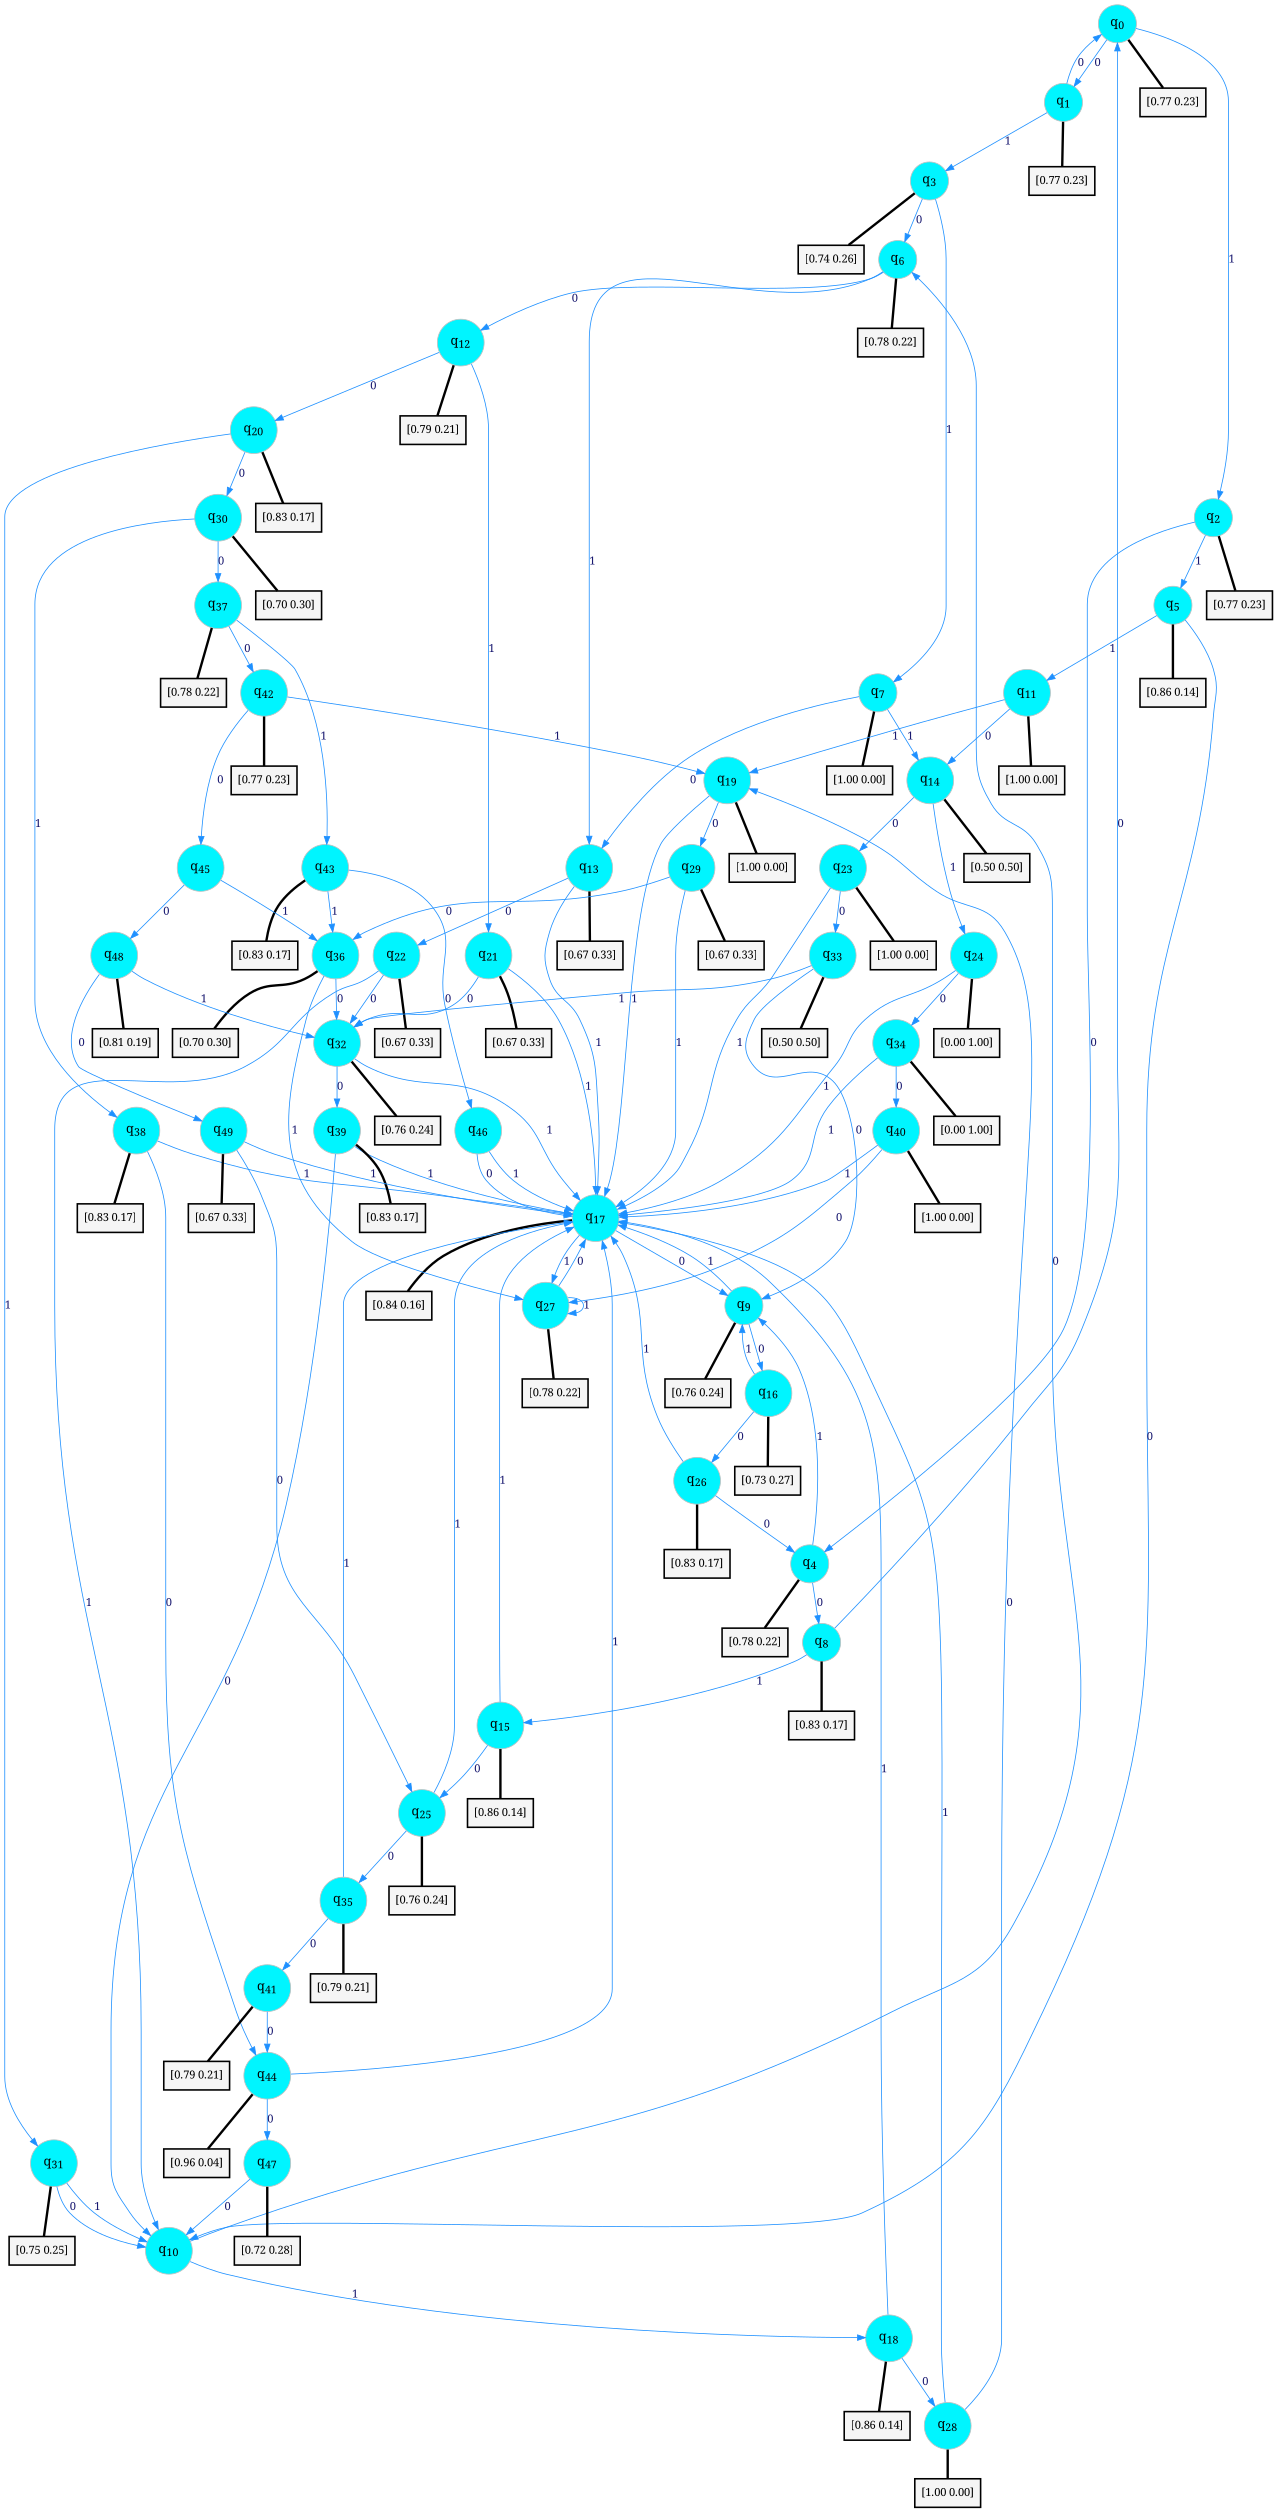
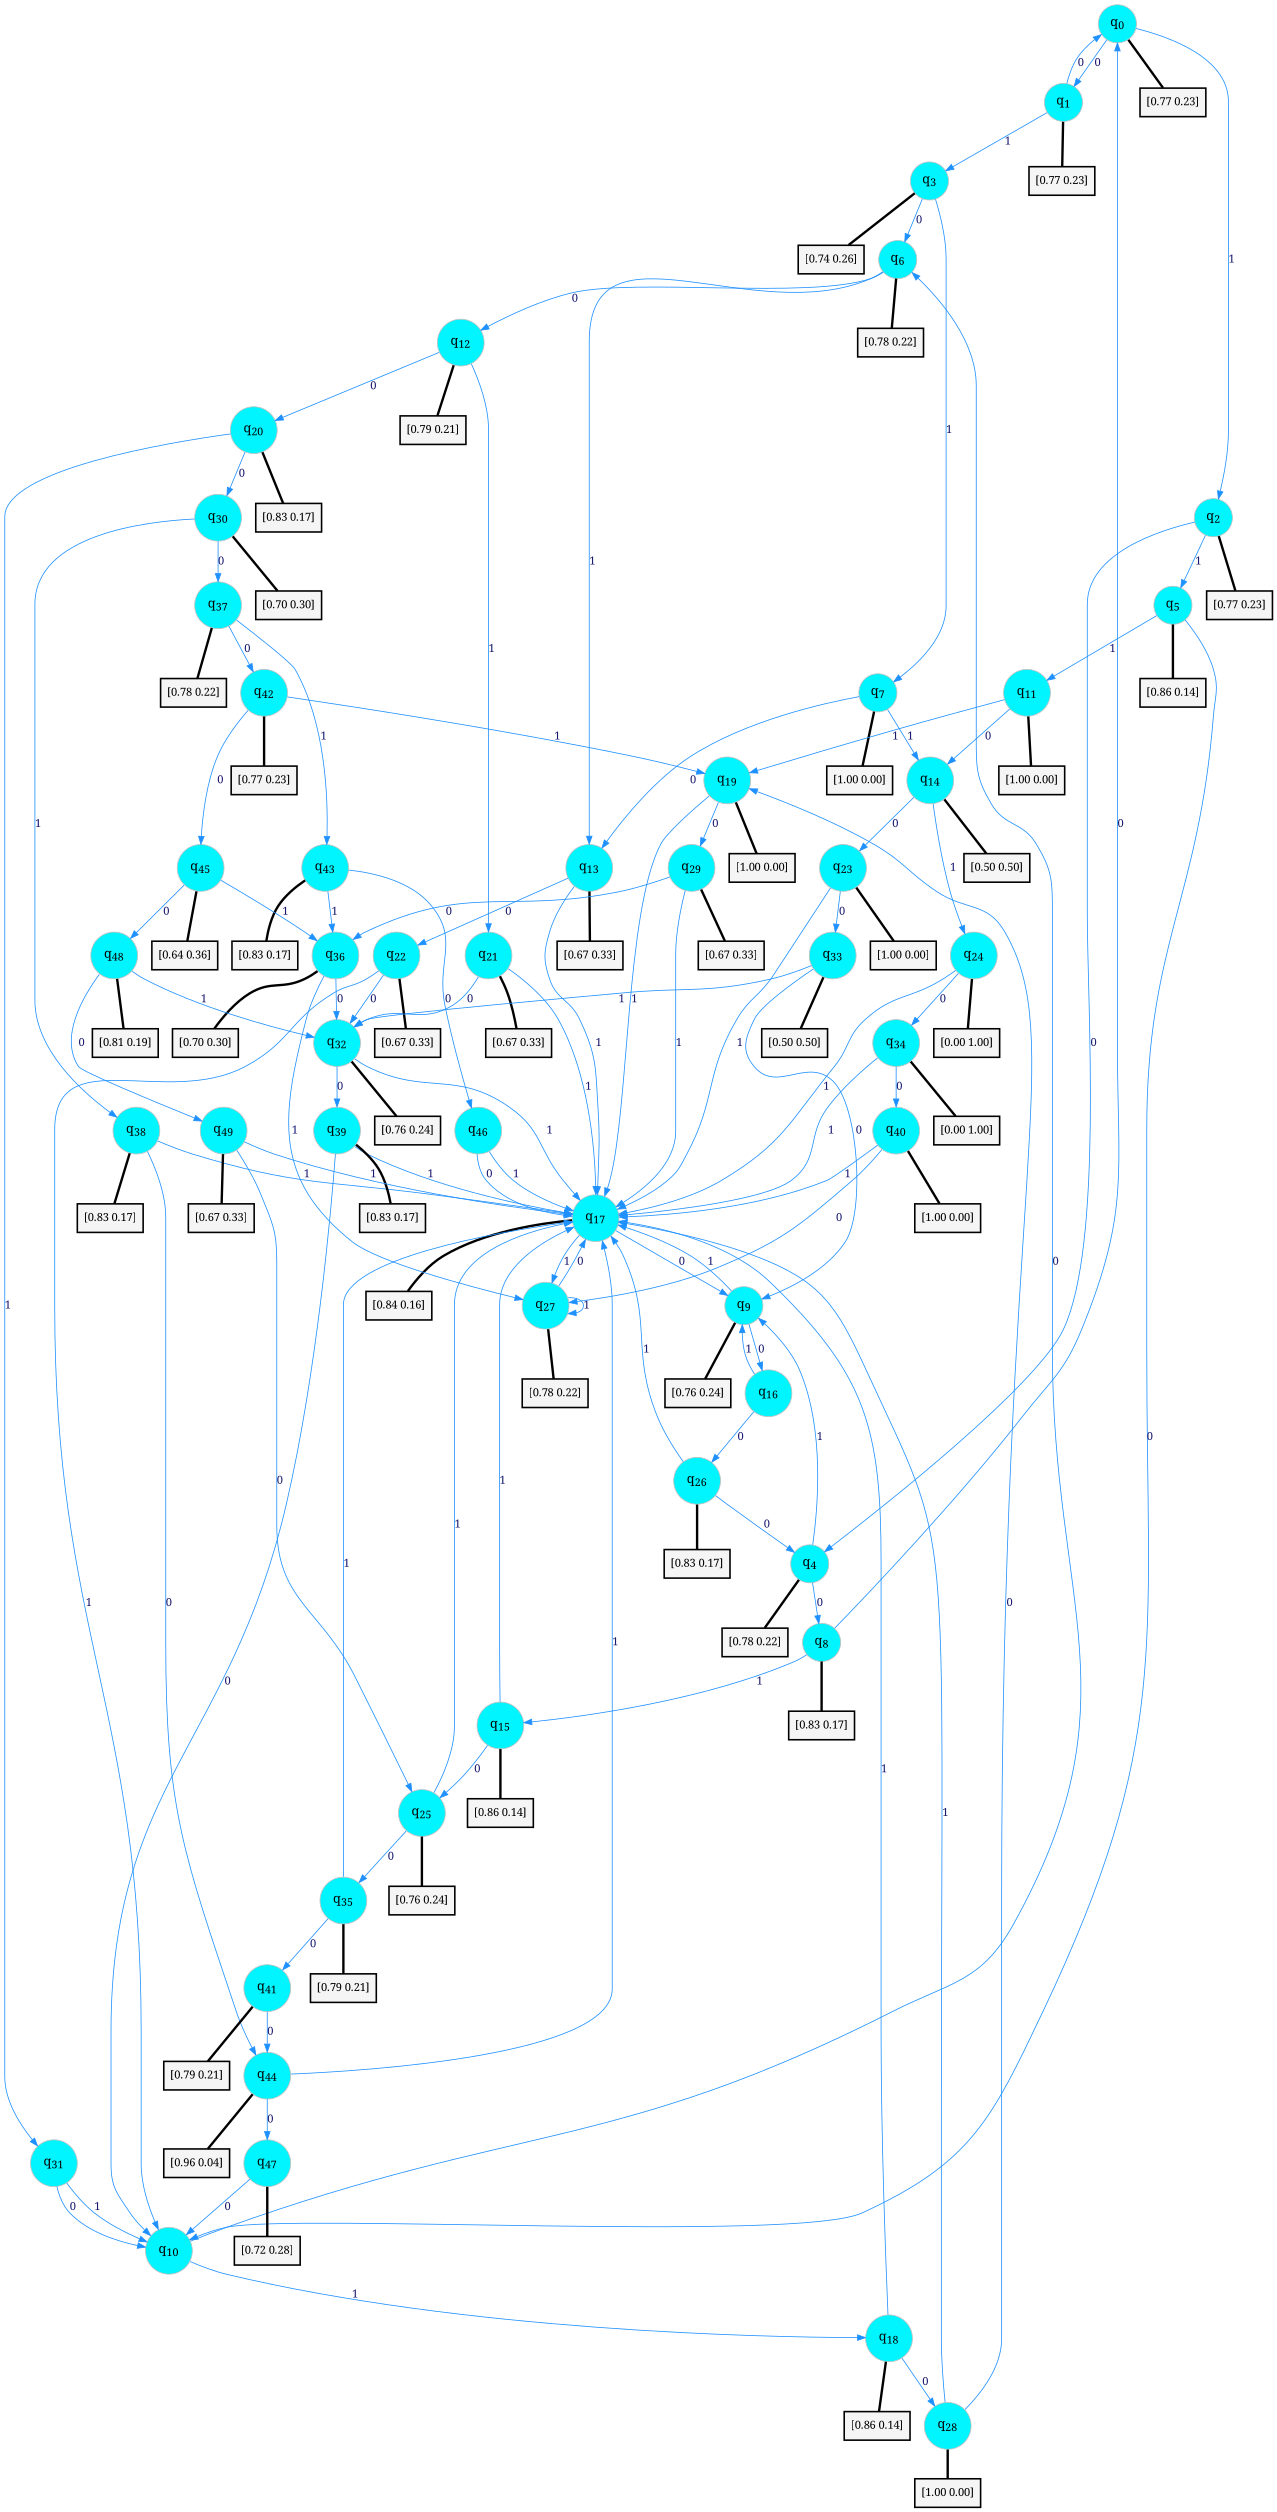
node "[0.64 0.36]": added
node "[0.73 0.27]": removed
node "[0.75 0.25]": removed
